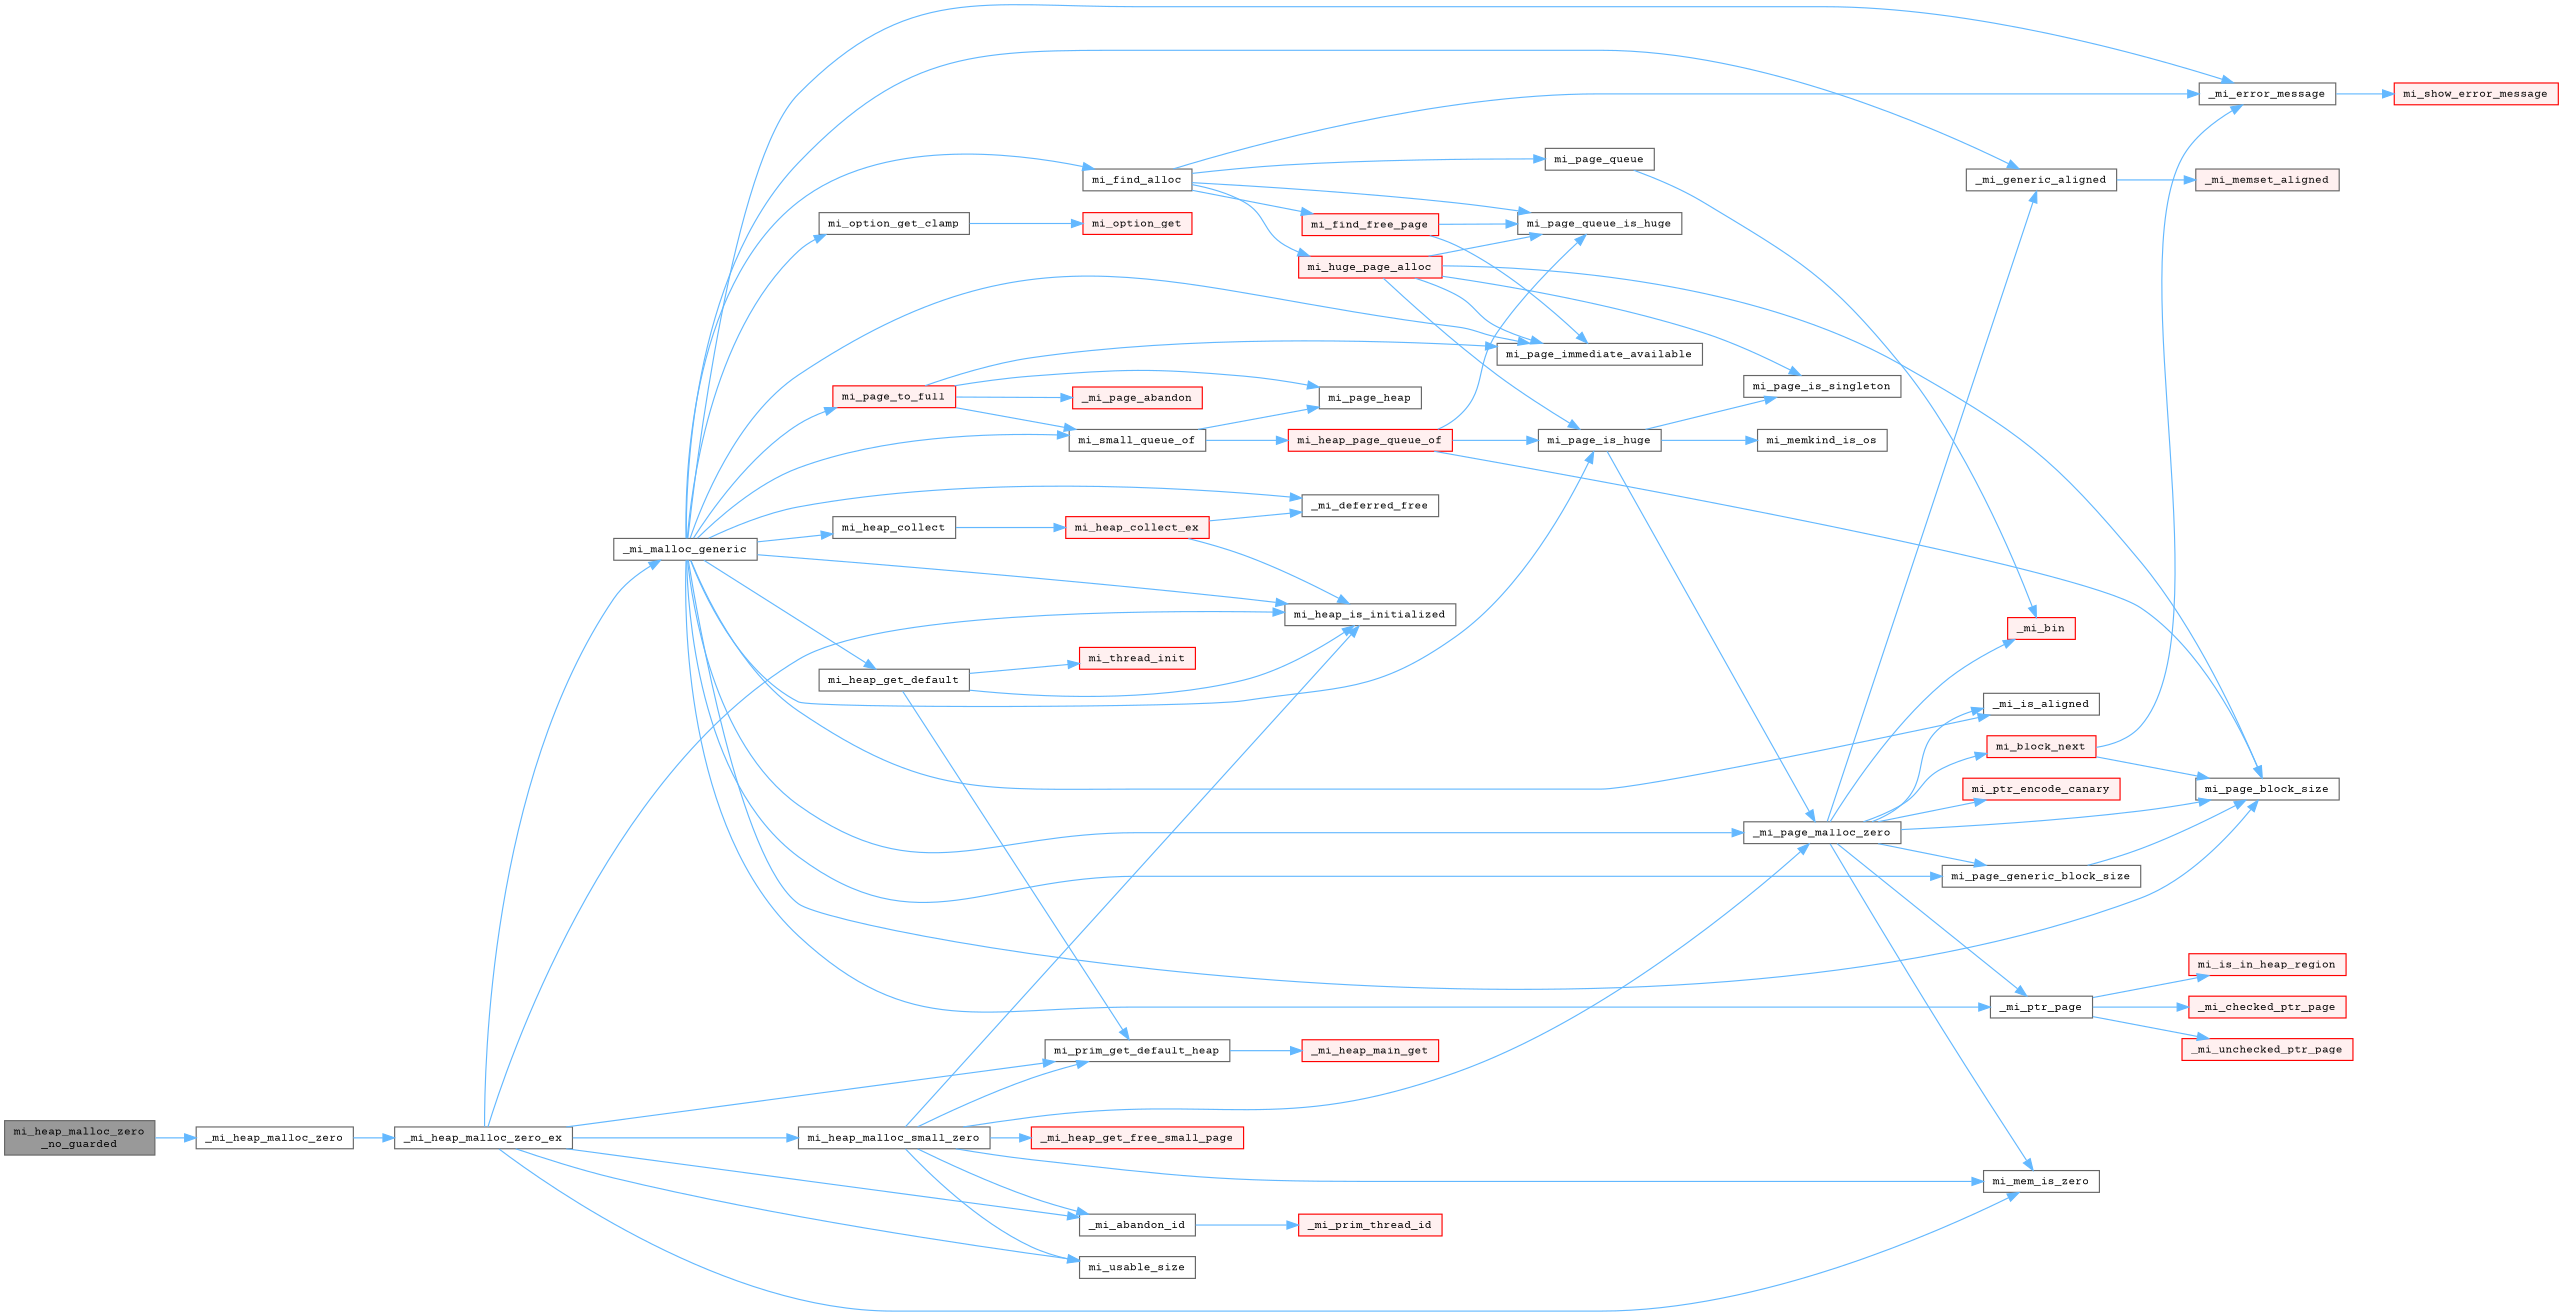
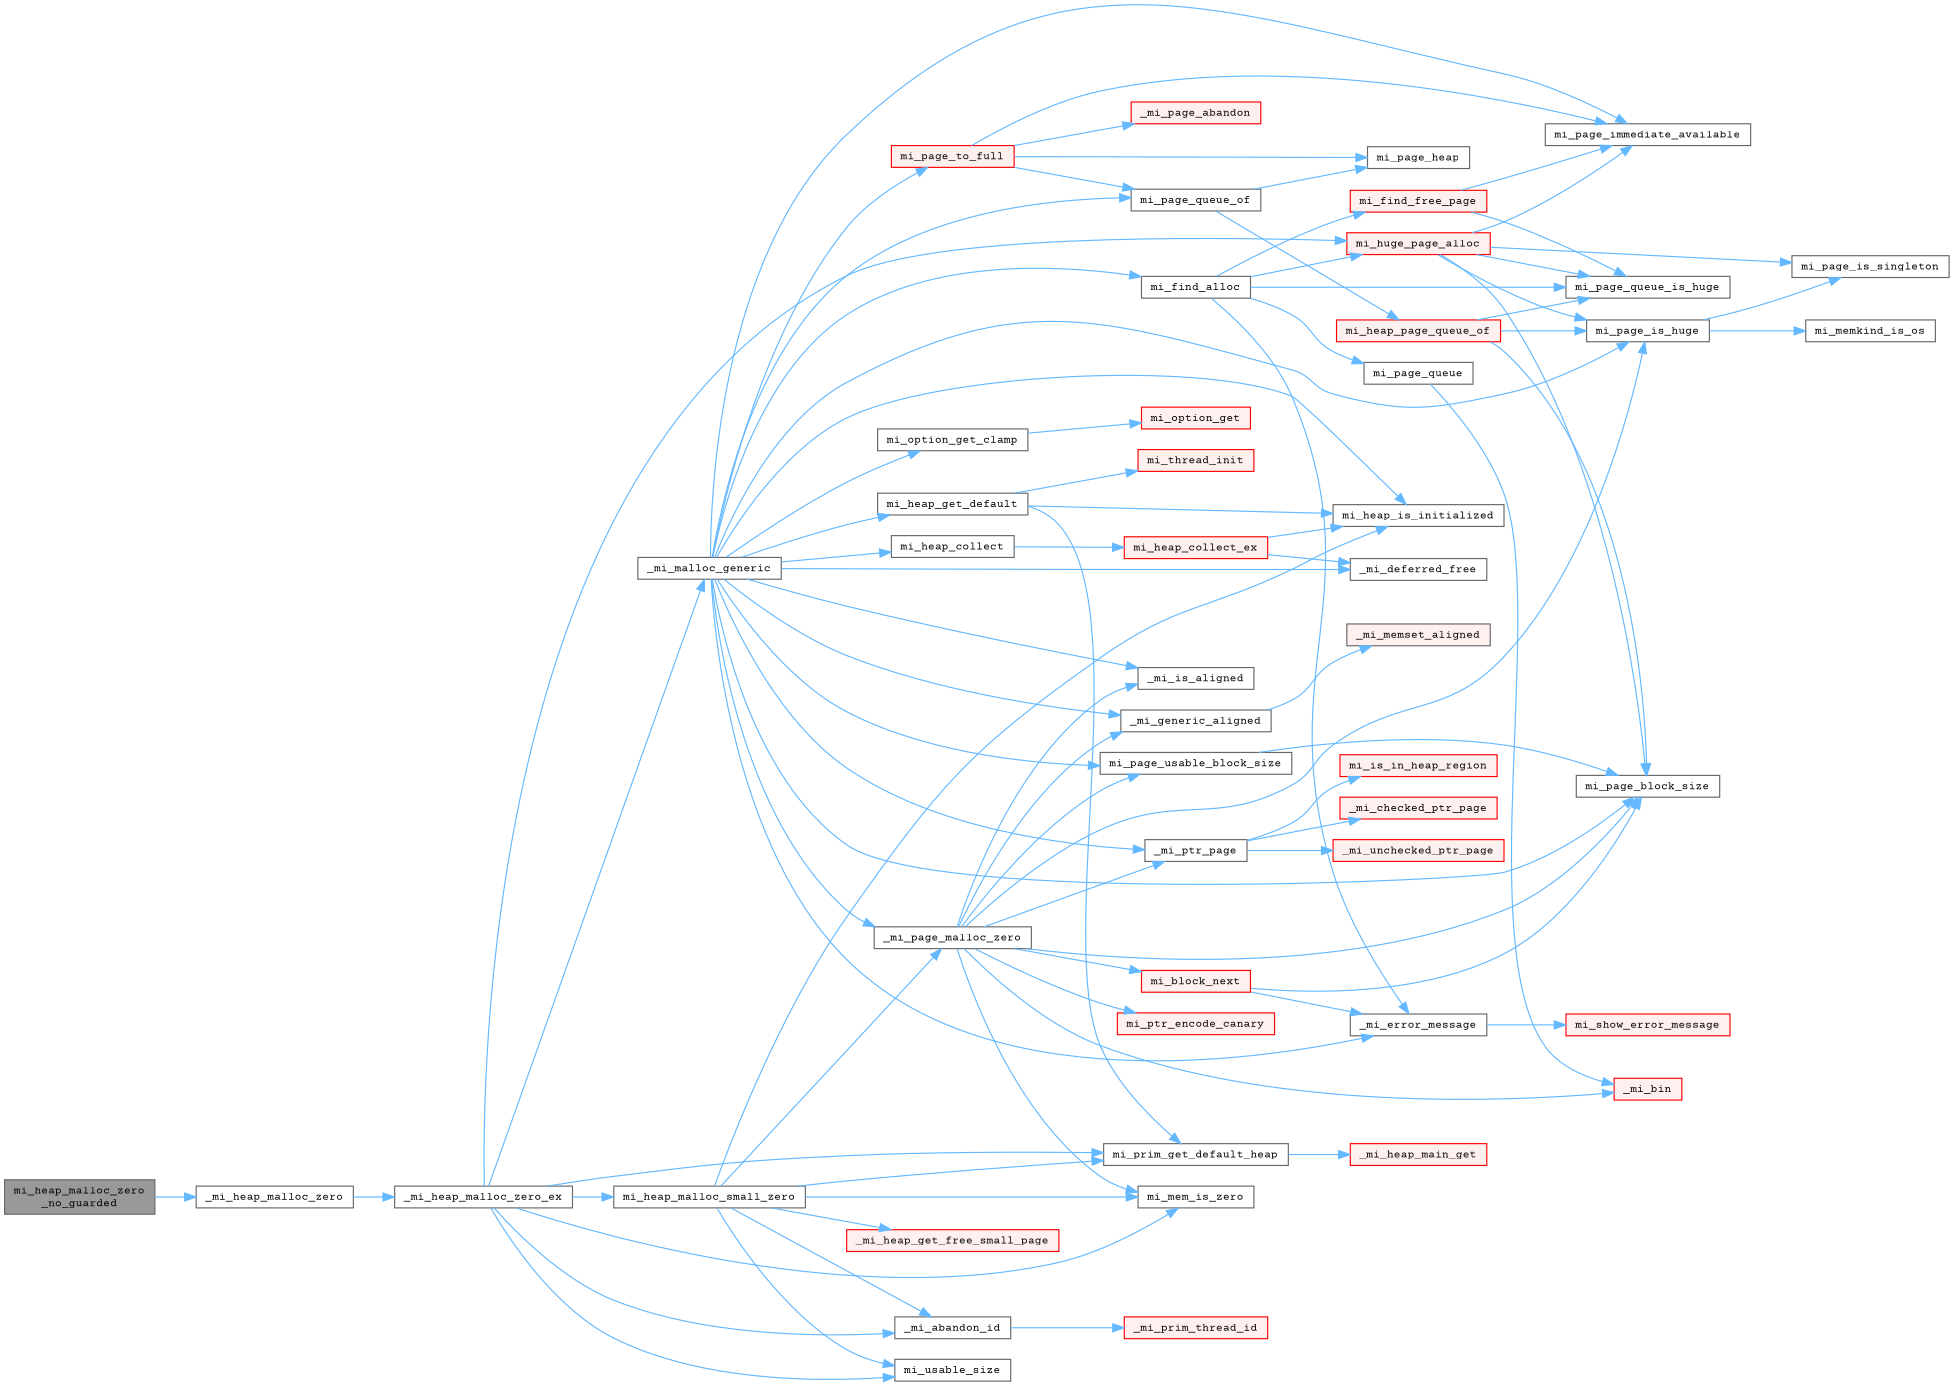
node "mi_small_queue_of": label "mi_small_queue_of" -> "mi_page_queue_of"
edge "mi_page_is_huge" -> "_mi_page_malloc_zero": reversed
edge "_mi_heap_malloc_zero_ex" -> "mi_heap_is_initialized": now "_mi_heap_malloc_zero_ex" -> "mi_huge_page_alloc"
node "mi_page_generic_block_size": label "mi_page_generic_block_size" -> "mi_page_usable_block_size"
